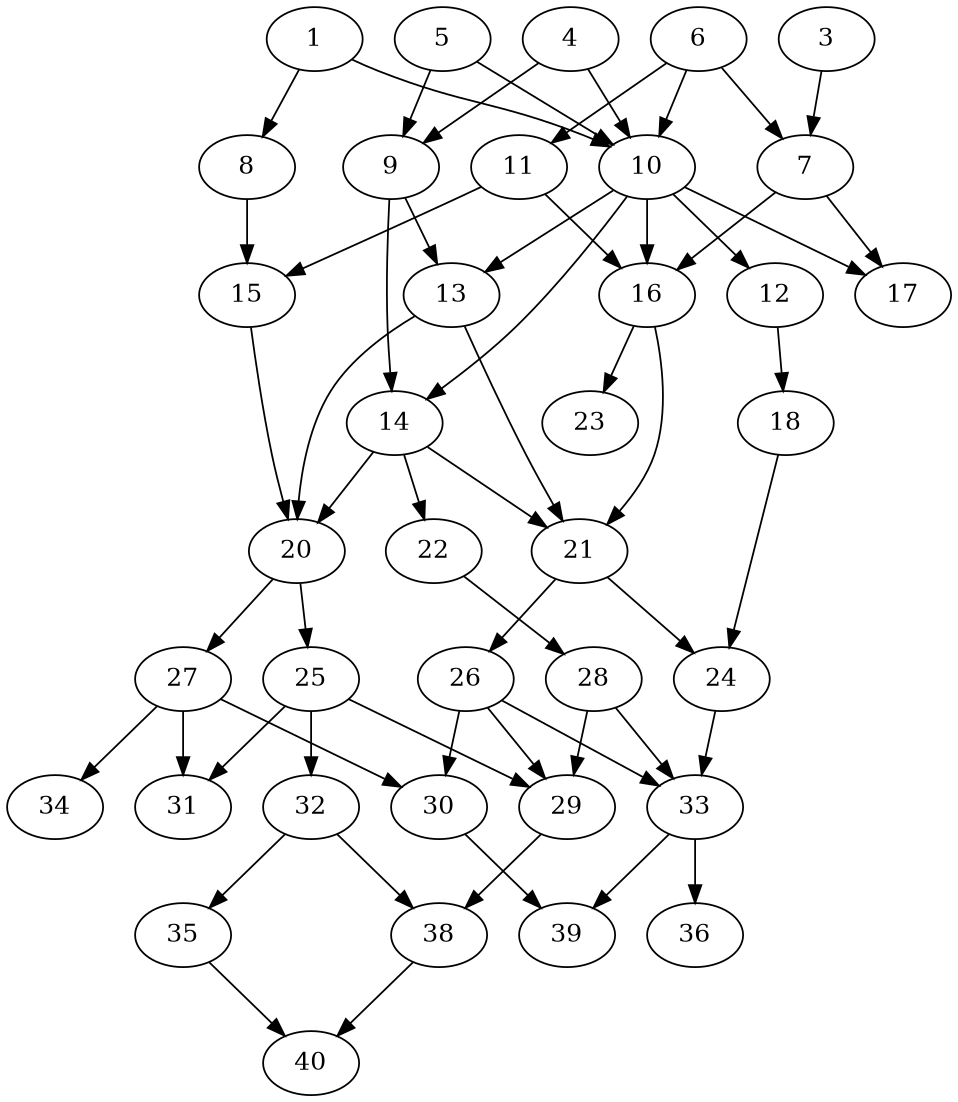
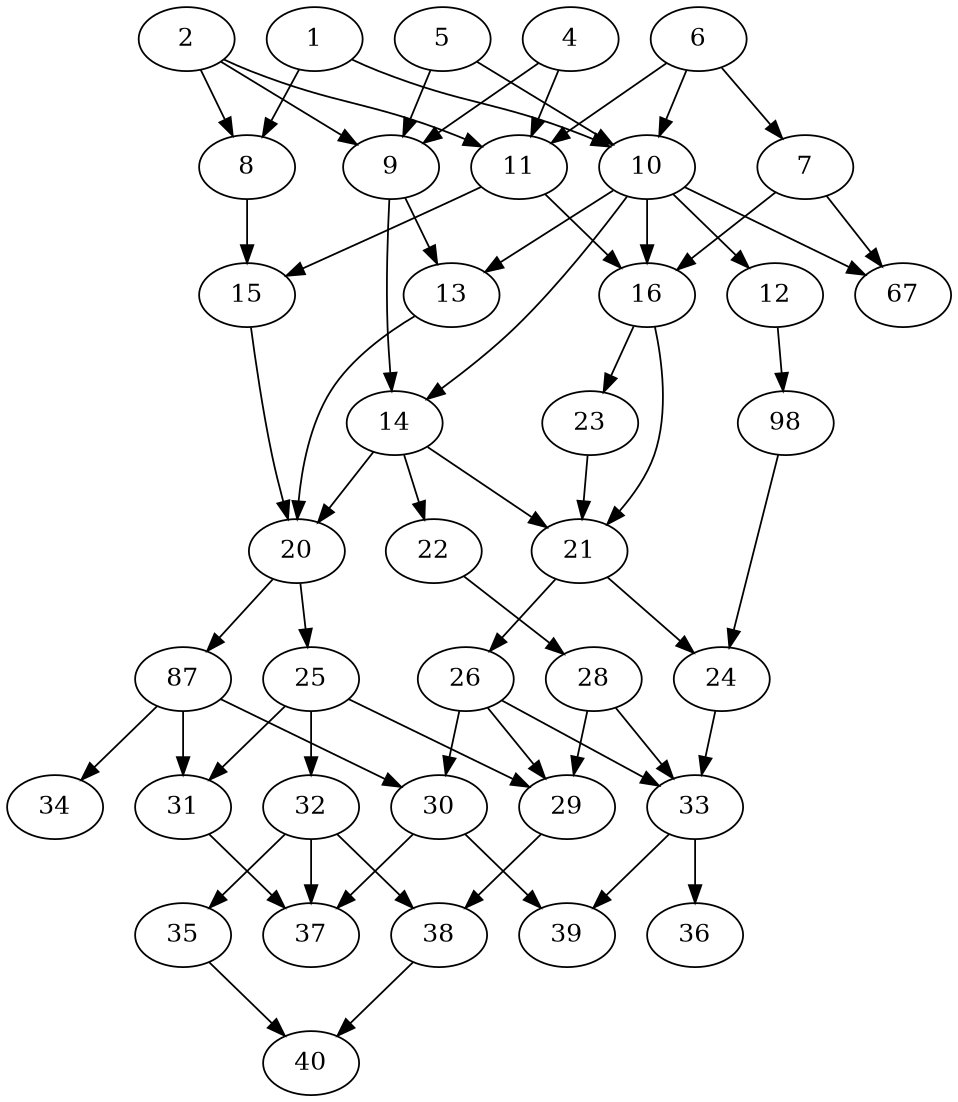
node "2": added
node "3": removed
edge "4" -> "10": now "4" -> "11"
node "17": label "17" -> "67"
edge "13" -> "21": now "23" -> "21"
node "18": label "18" -> "98"
node "27": label "27" -> "87"
node "37": added
